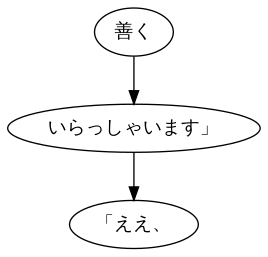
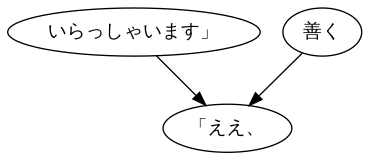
edge "善く" -> "いらっしゃいます」": now "善く" -> "「ええ、"
